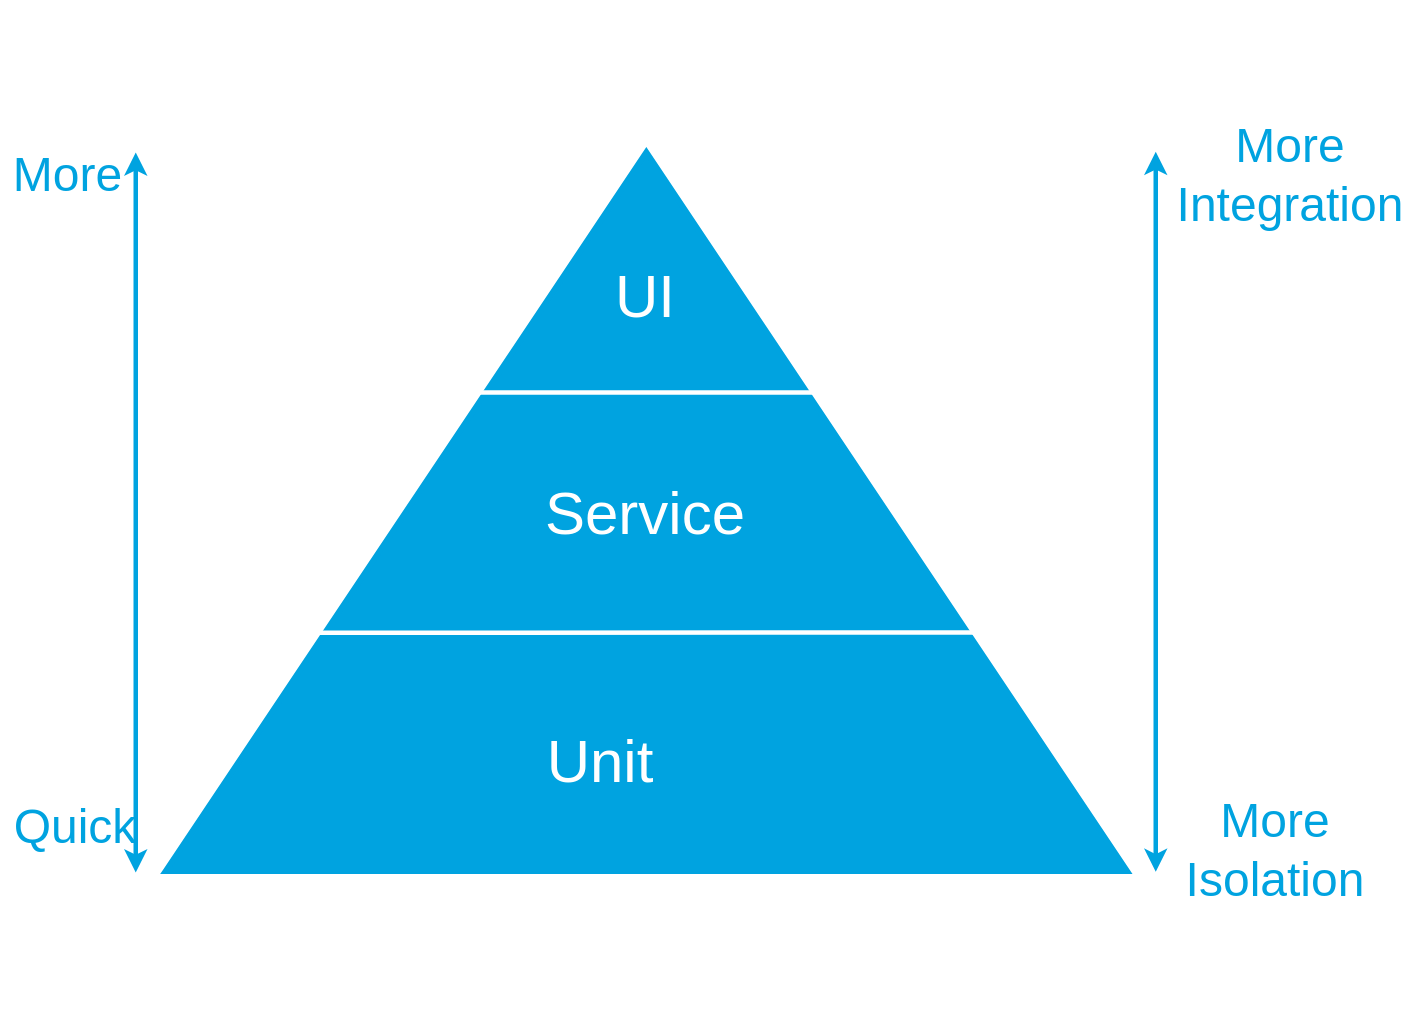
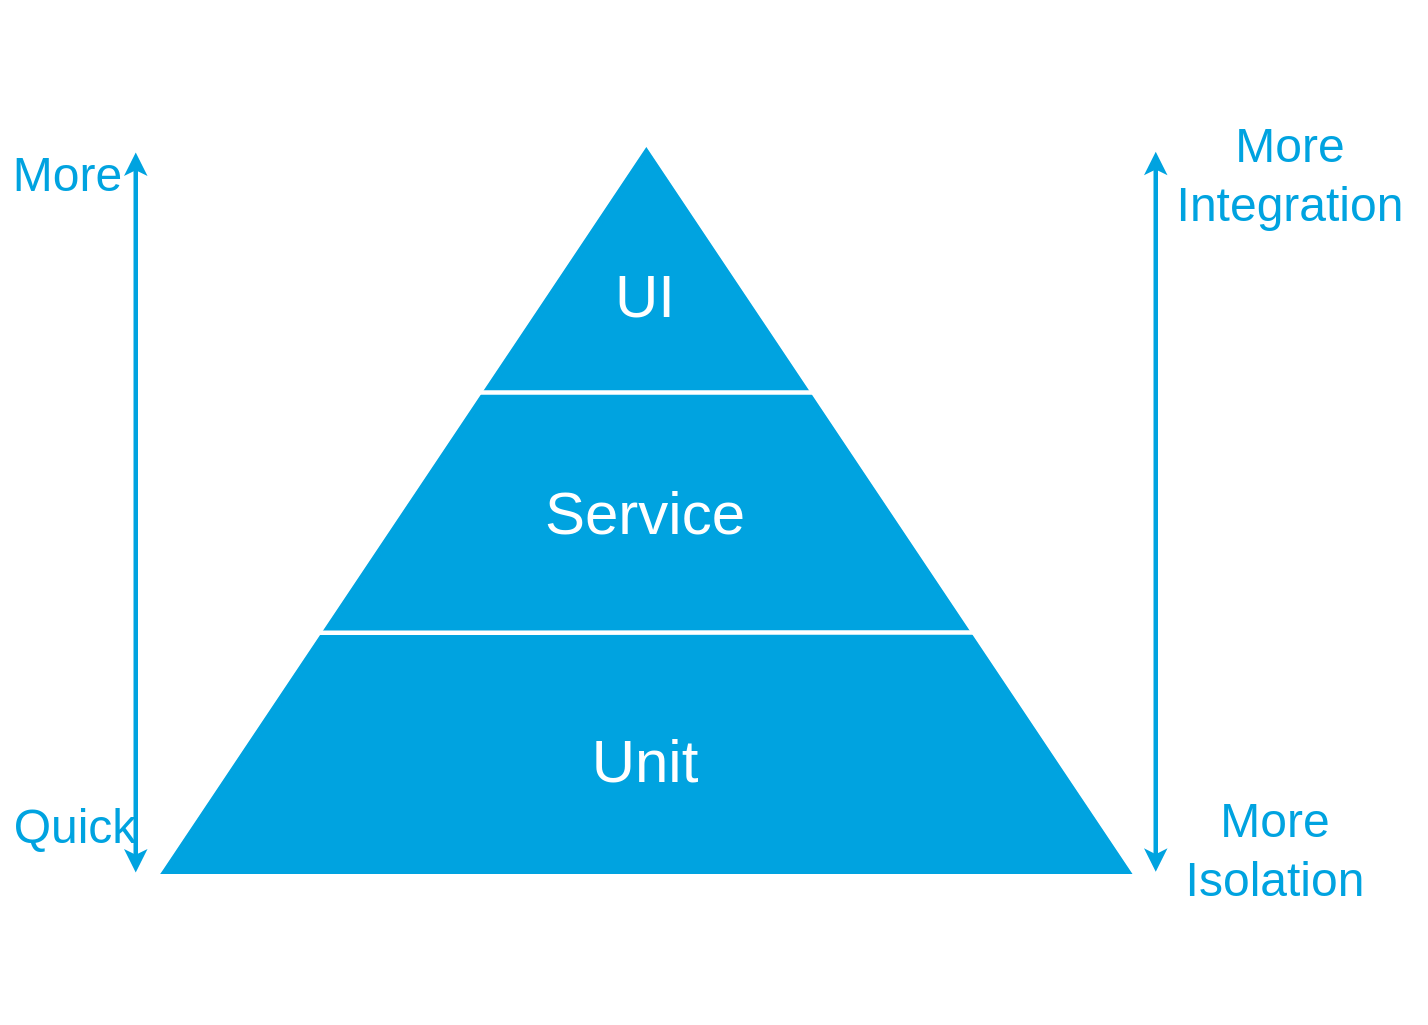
node "Unit": moved (601, 760) -> (646, 760)
